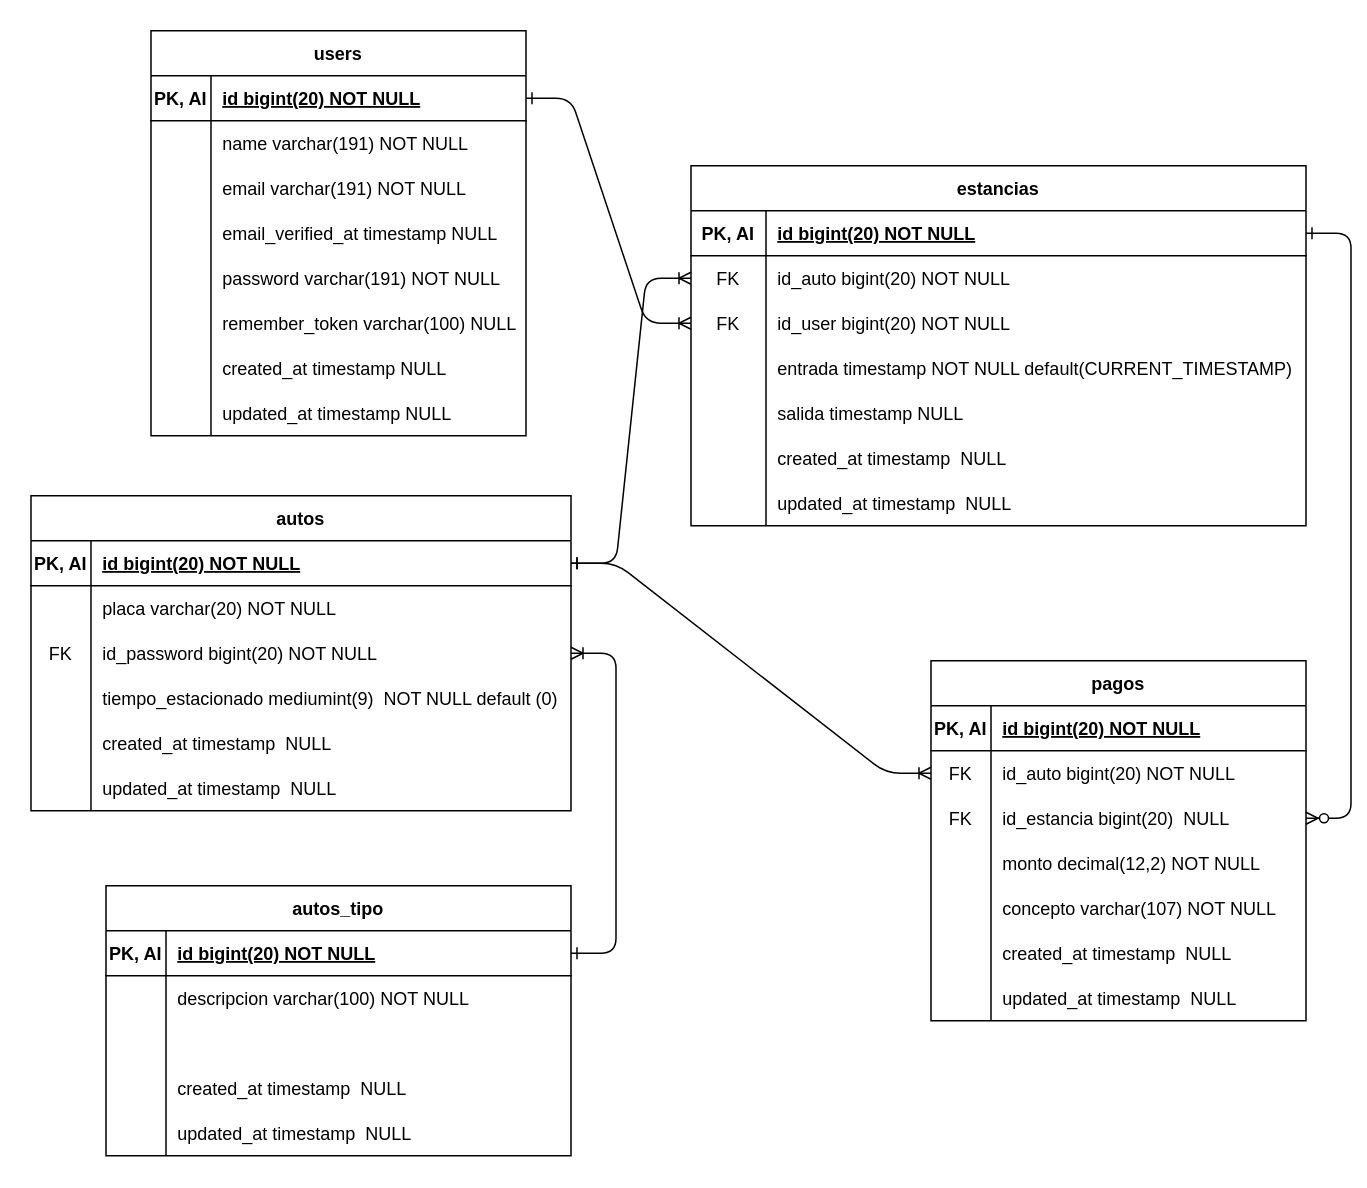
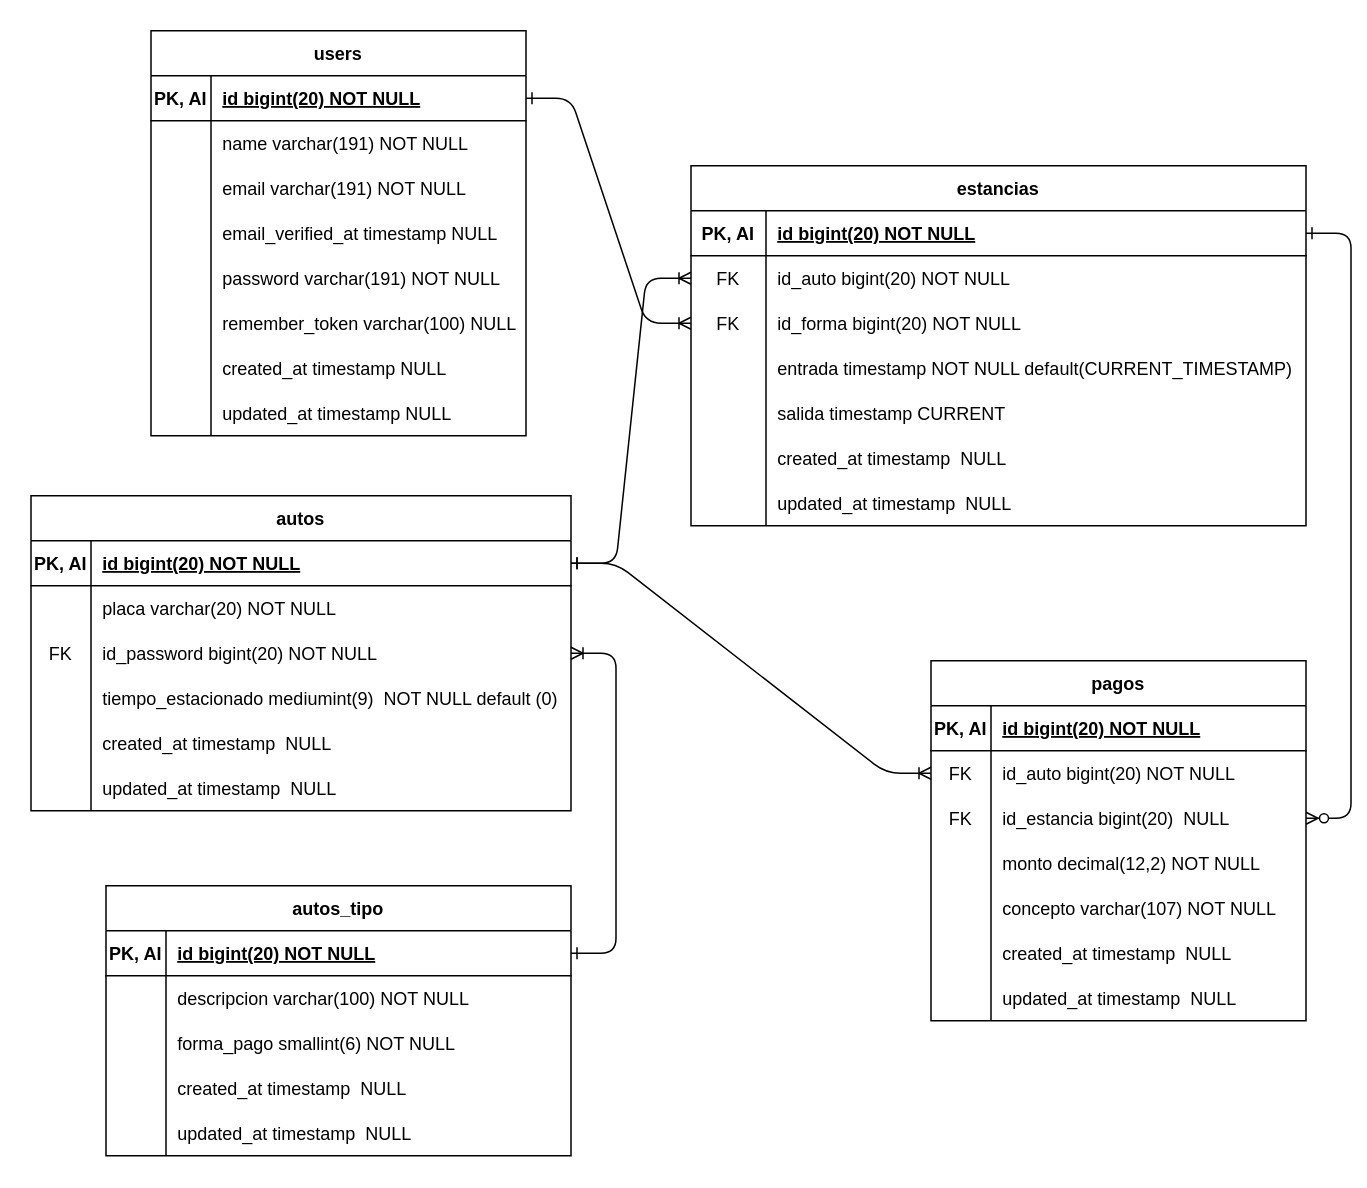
node "id_user bigint(20) NOT NULL": label "id_user bigint(20) NOT NULL" -> "id_forma bigint(20) NOT NULL"
node "salida timestamp NULL": label "salida timestamp NULL" -> "salida timestamp CURRENT"
node "forma_pago smallint(6) NOT NULL": added
